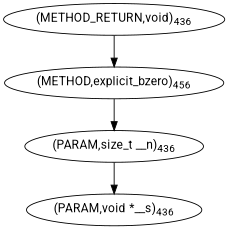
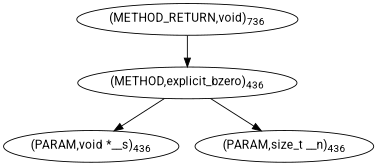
node "(METHOD_RETURN,void)": text "436" -> "736"
node "(METHOD,explicit_bzero)": text "456" -> "436"
edge "(PARAM,size_t __n)" -> "(PARAM,void *__s)": now "(METHOD,explicit_bzero)" -> "(PARAM,void *__s)"
